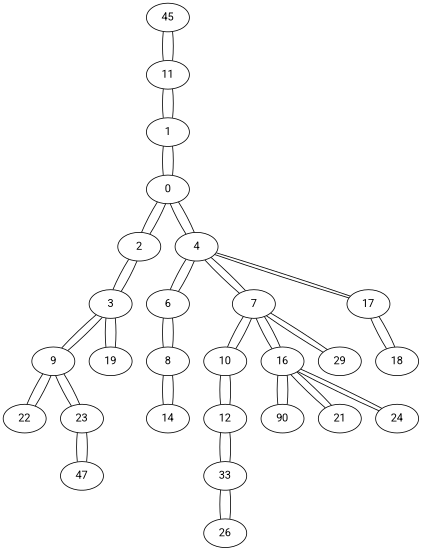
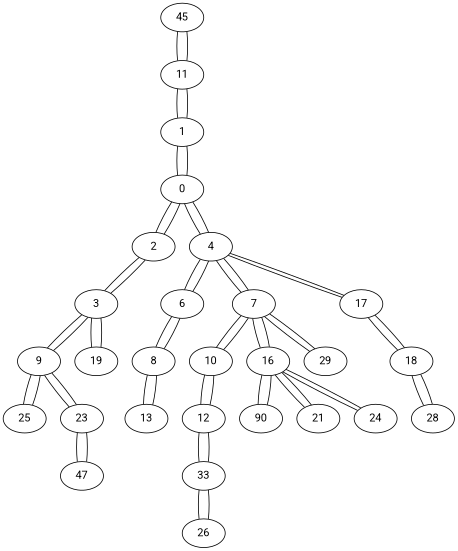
node "22": label "22" -> "25"
node "14": label "14" -> "13"
node "28": added
